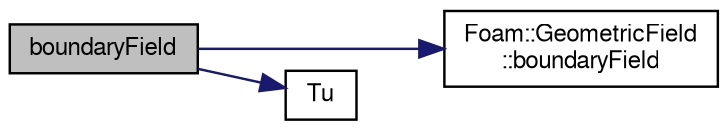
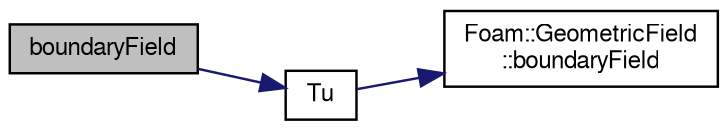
edge "boundaryField" -> "Foam::GeometricField ::boundaryField": now "Tu" -> "Foam::GeometricField ::boundaryField"
